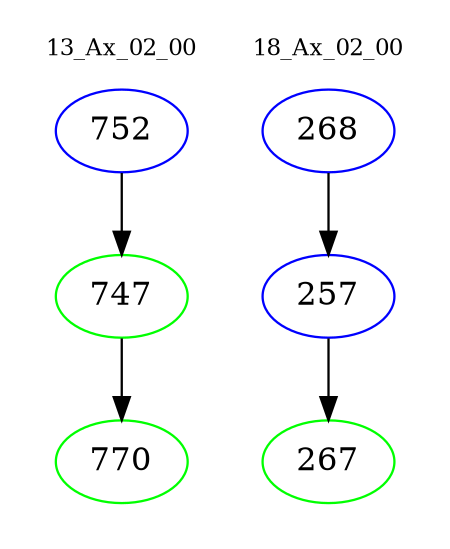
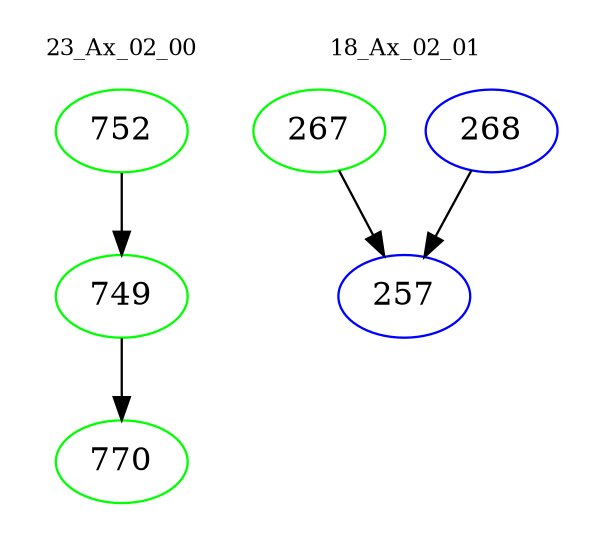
cluster "13_Ax_02_00": label "13_Ax_02_00" -> "23_Ax_02_00"
cluster "18_Ax_02_00": label "18_Ax_02_00" -> "18_Ax_02_01"
node "752": color blue -> green
node "747": label "747" -> "749"
edge "257" -> "267": reversed
